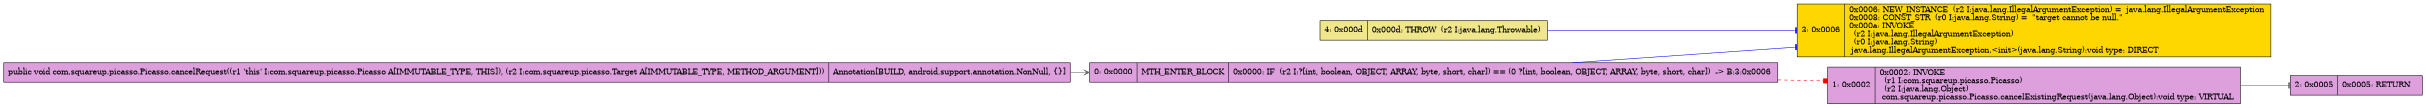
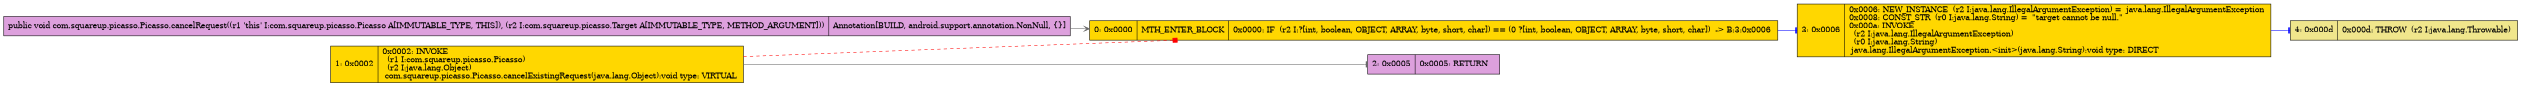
edge "4: 0x000d" -> "3: 0x0006": reversed
node "0: 0x0000": fillcolor plum -> gold
edge "0: 0x0000" -> "1: 0x0002": reversed
node "1: 0x0002": fillcolor plum -> gold
